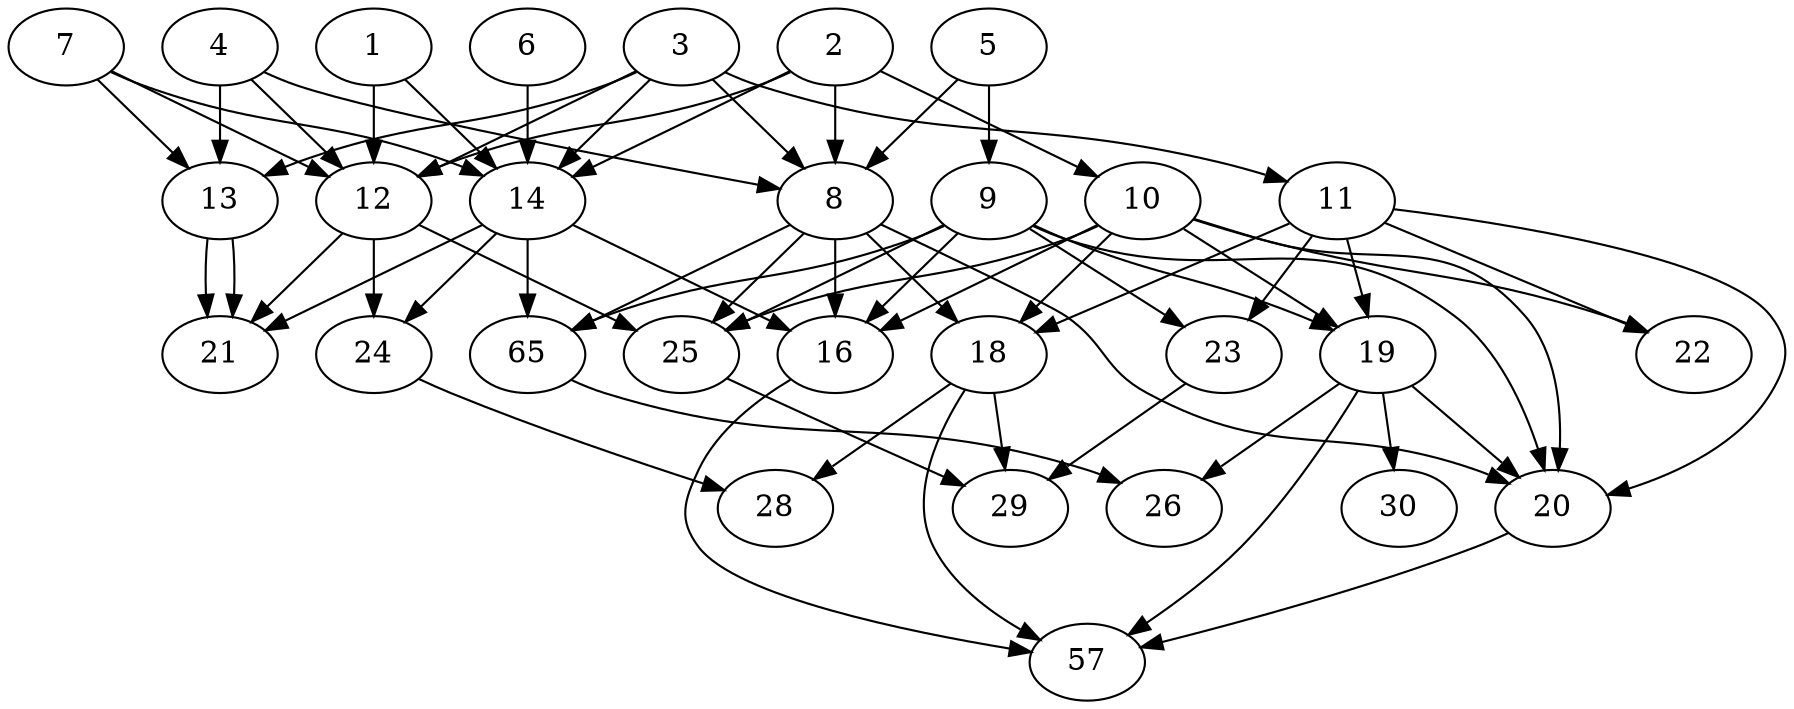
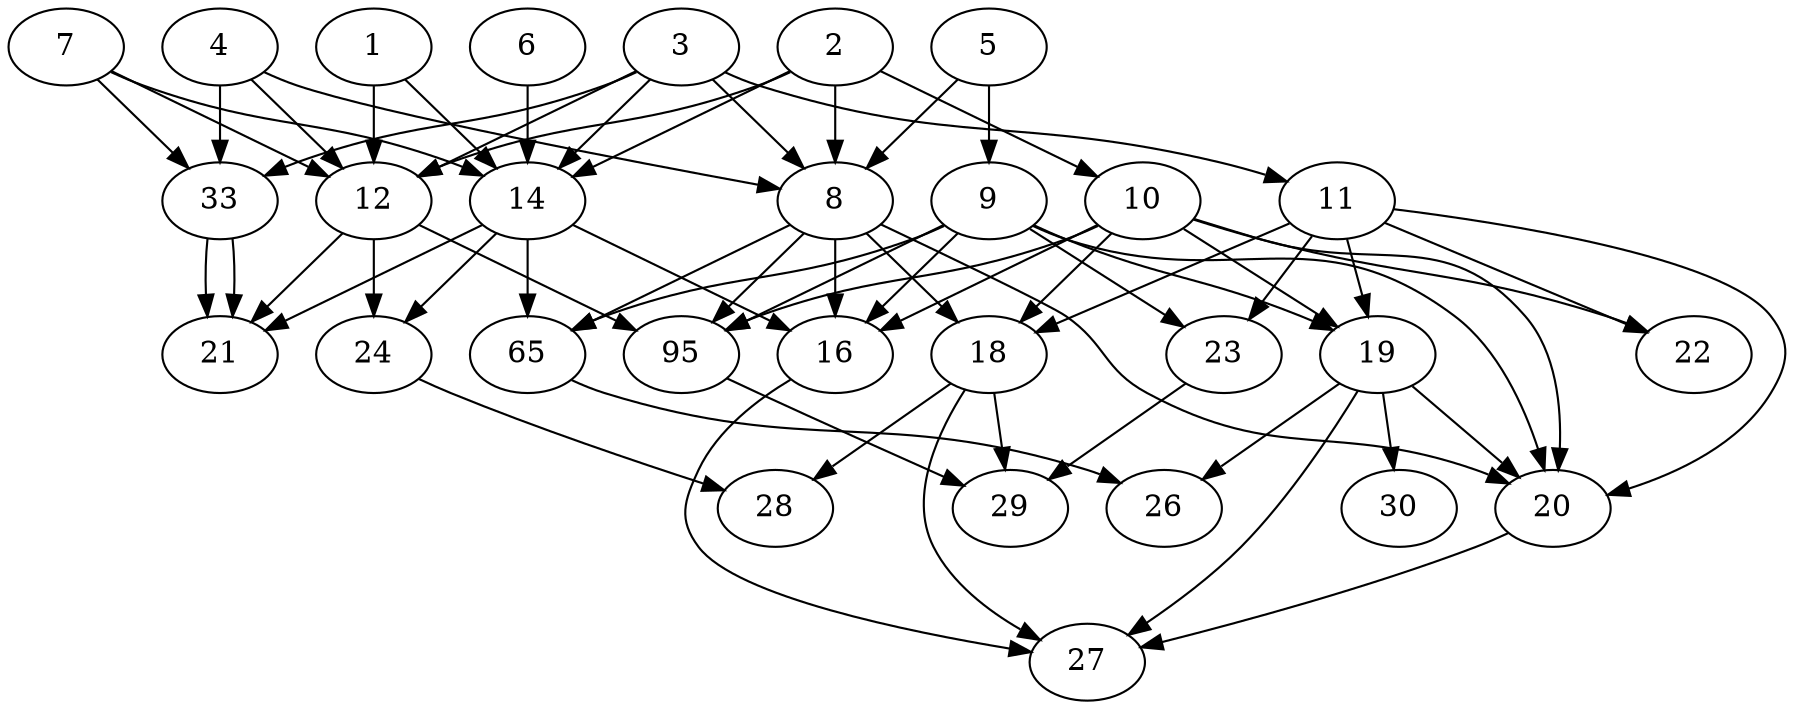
node "13": label "13" -> "33"
node "25": label "25" -> "95"
node "57": label "57" -> "27"
